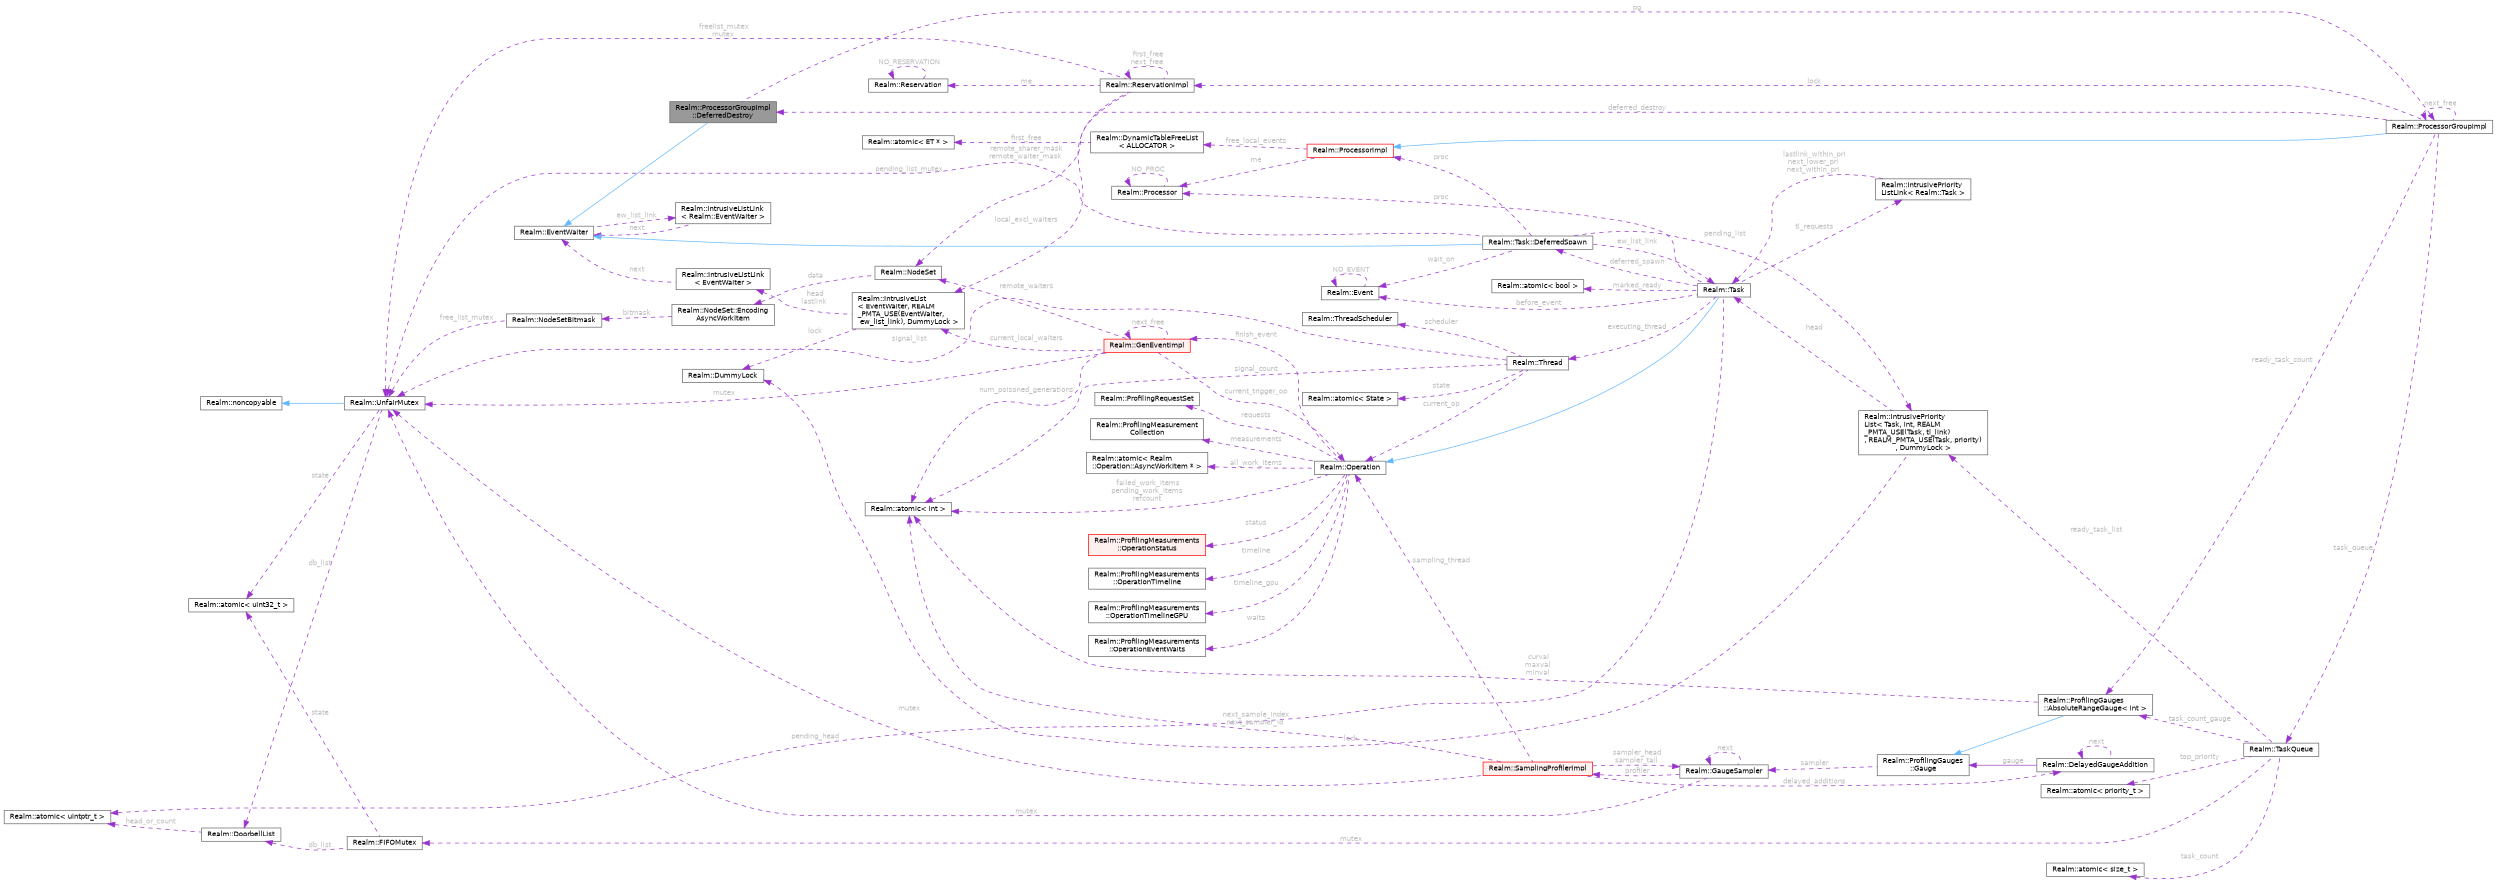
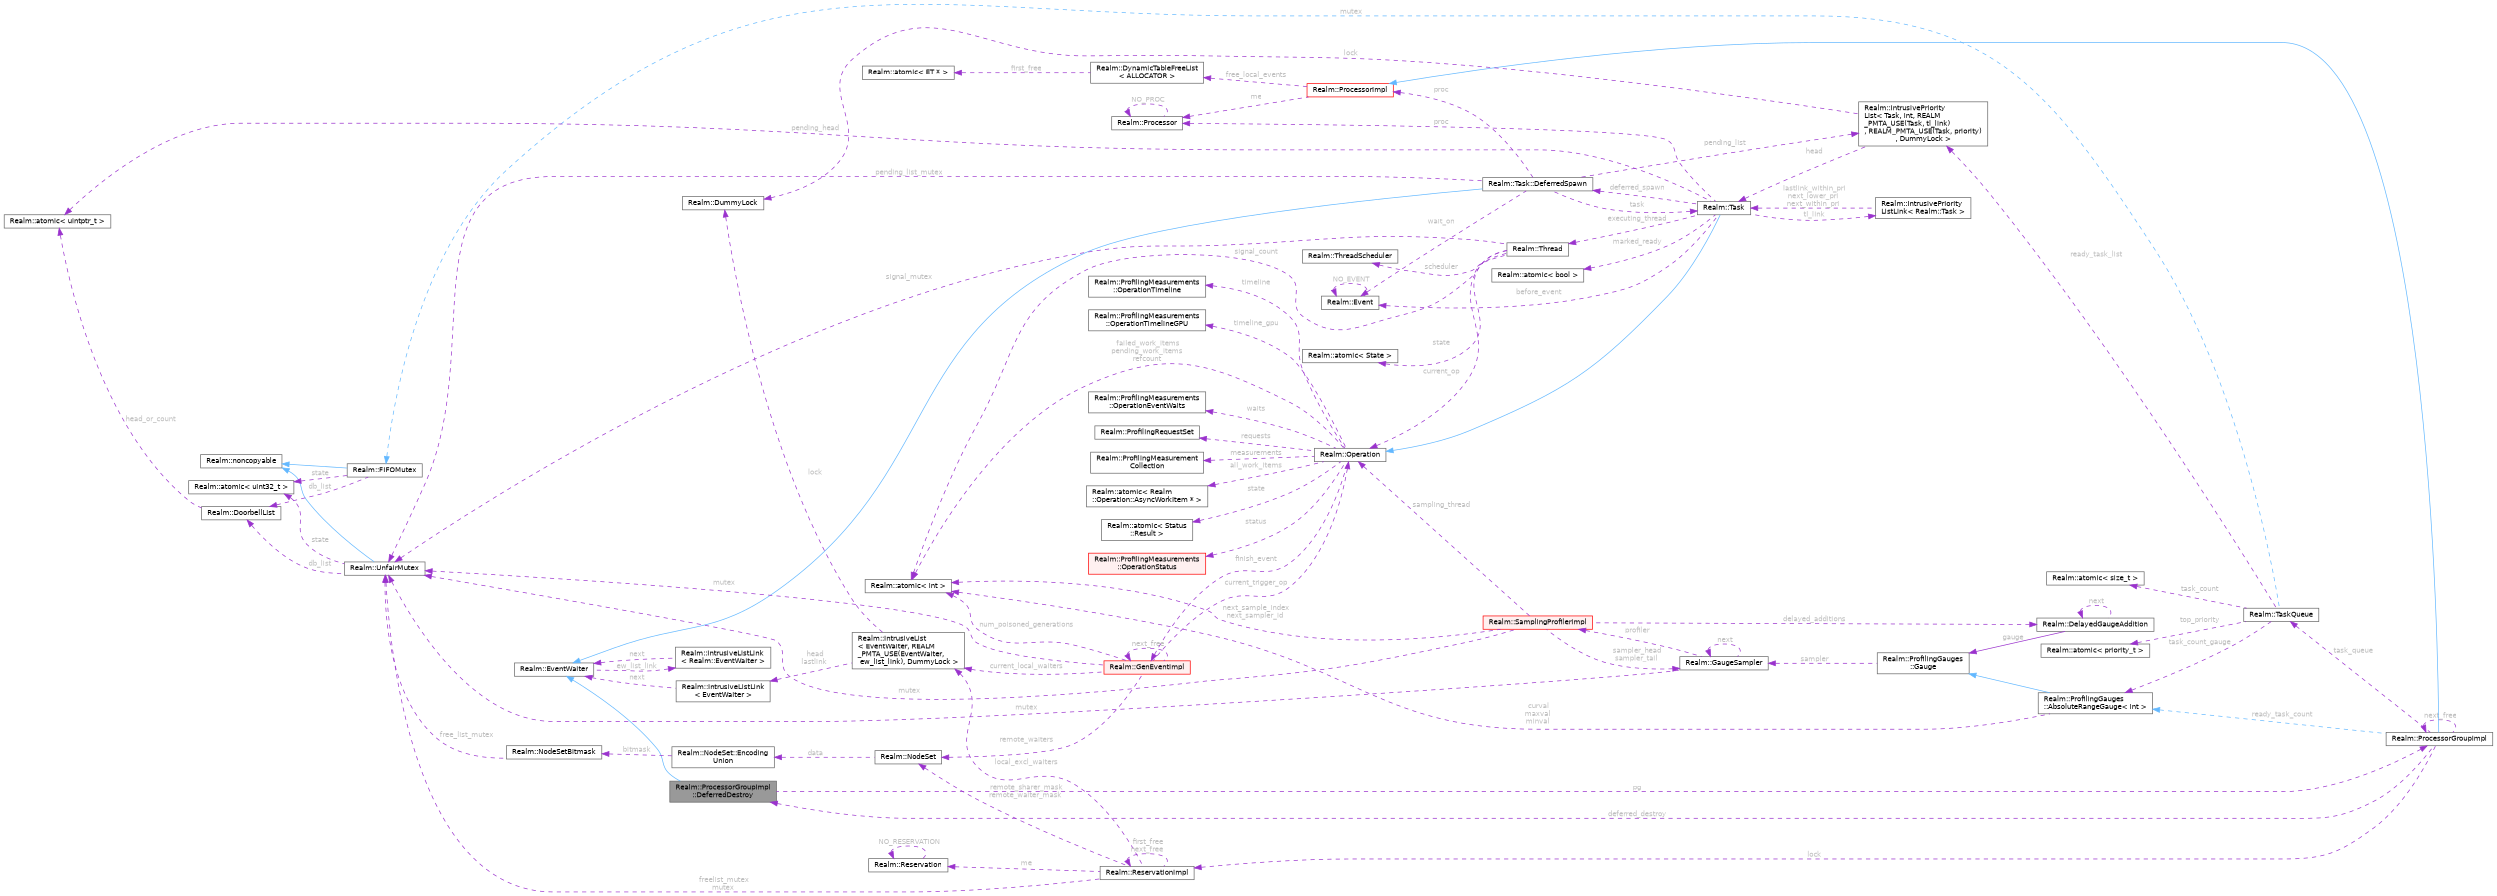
edge "Realm::Task" -> "Realm::IntrusivePriority ListLink< Realm::Task >": label " tl_requests" -> " tl_link"
edge "Realm::Task::DeferredSpawn" -> "Realm::Task": label " ew_list_link" -> " task"
node "Realm::NodeSet::Encoding AsyncWorkItem": label "Realm::NodeSet::Encoding AsyncWorkItem" -> "Realm::NodeSet::Encoding Union"
edge "Realm::Thread" -> "Realm::UnfairMutex": label " signal_list" -> " signal_mutex"
edge "Realm::ProcessorGroupImpl" -> "Realm::ProfilingGauges ::AbsoluteRangeGauge< int >": color darkorchid3 -> steelblue1
edge "Realm::FIFOMutex" -> "Realm::noncopyable": added
node "Realm::atomic< Status ::Result >": added
edge "Realm::TaskQueue" -> "Realm::FIFOMutex": color darkorchid3 -> steelblue1
